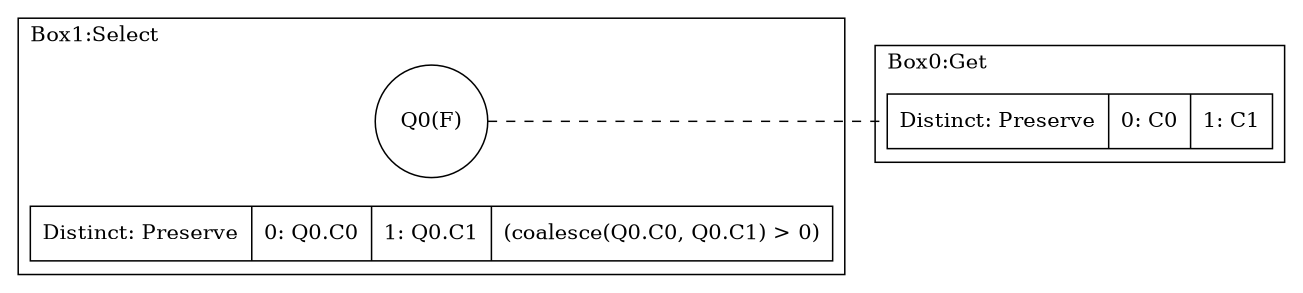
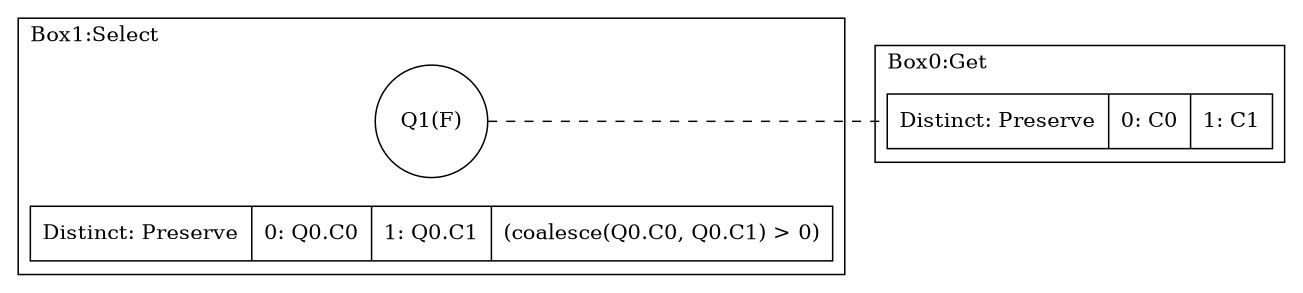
node "Q0(F)": label "Q0(F)" -> "Q1(F)"
